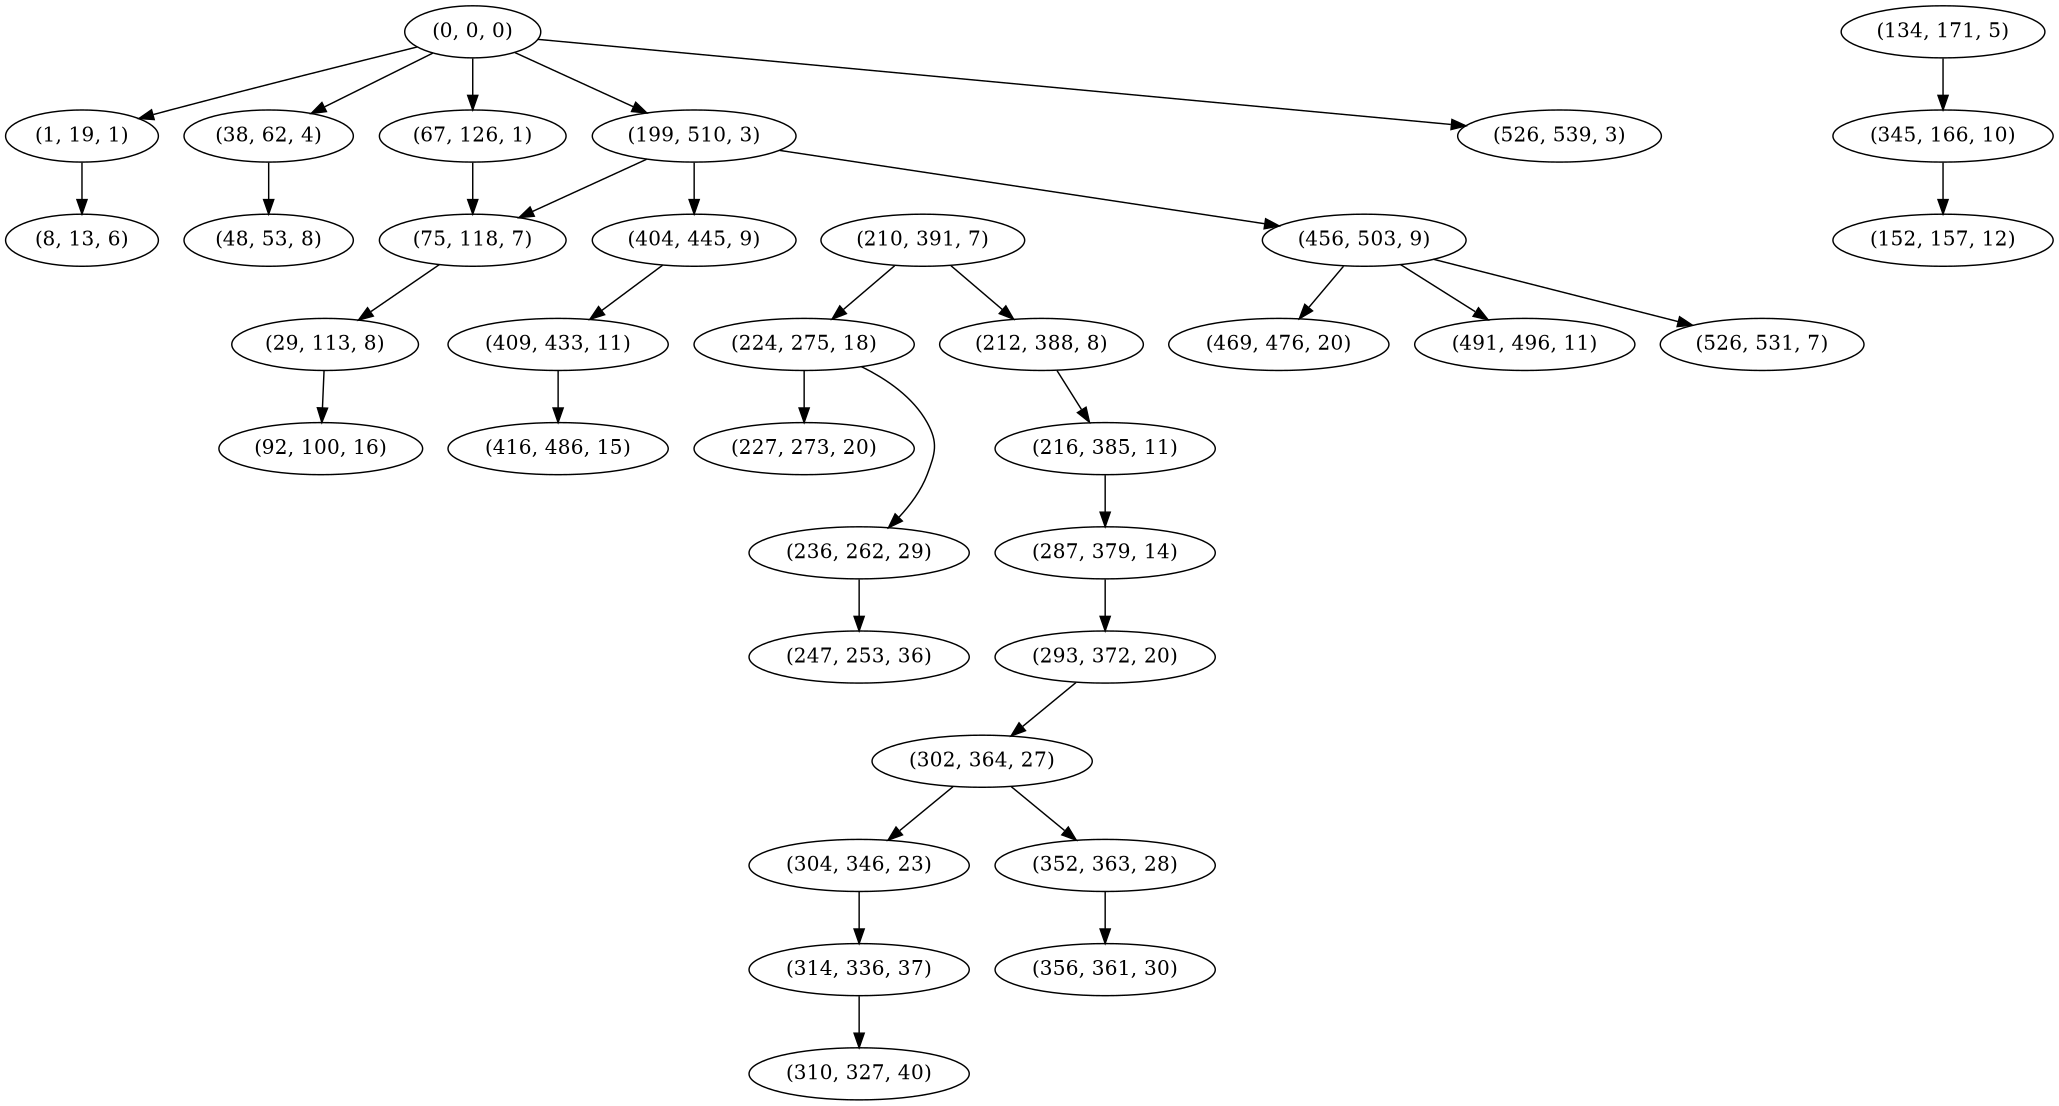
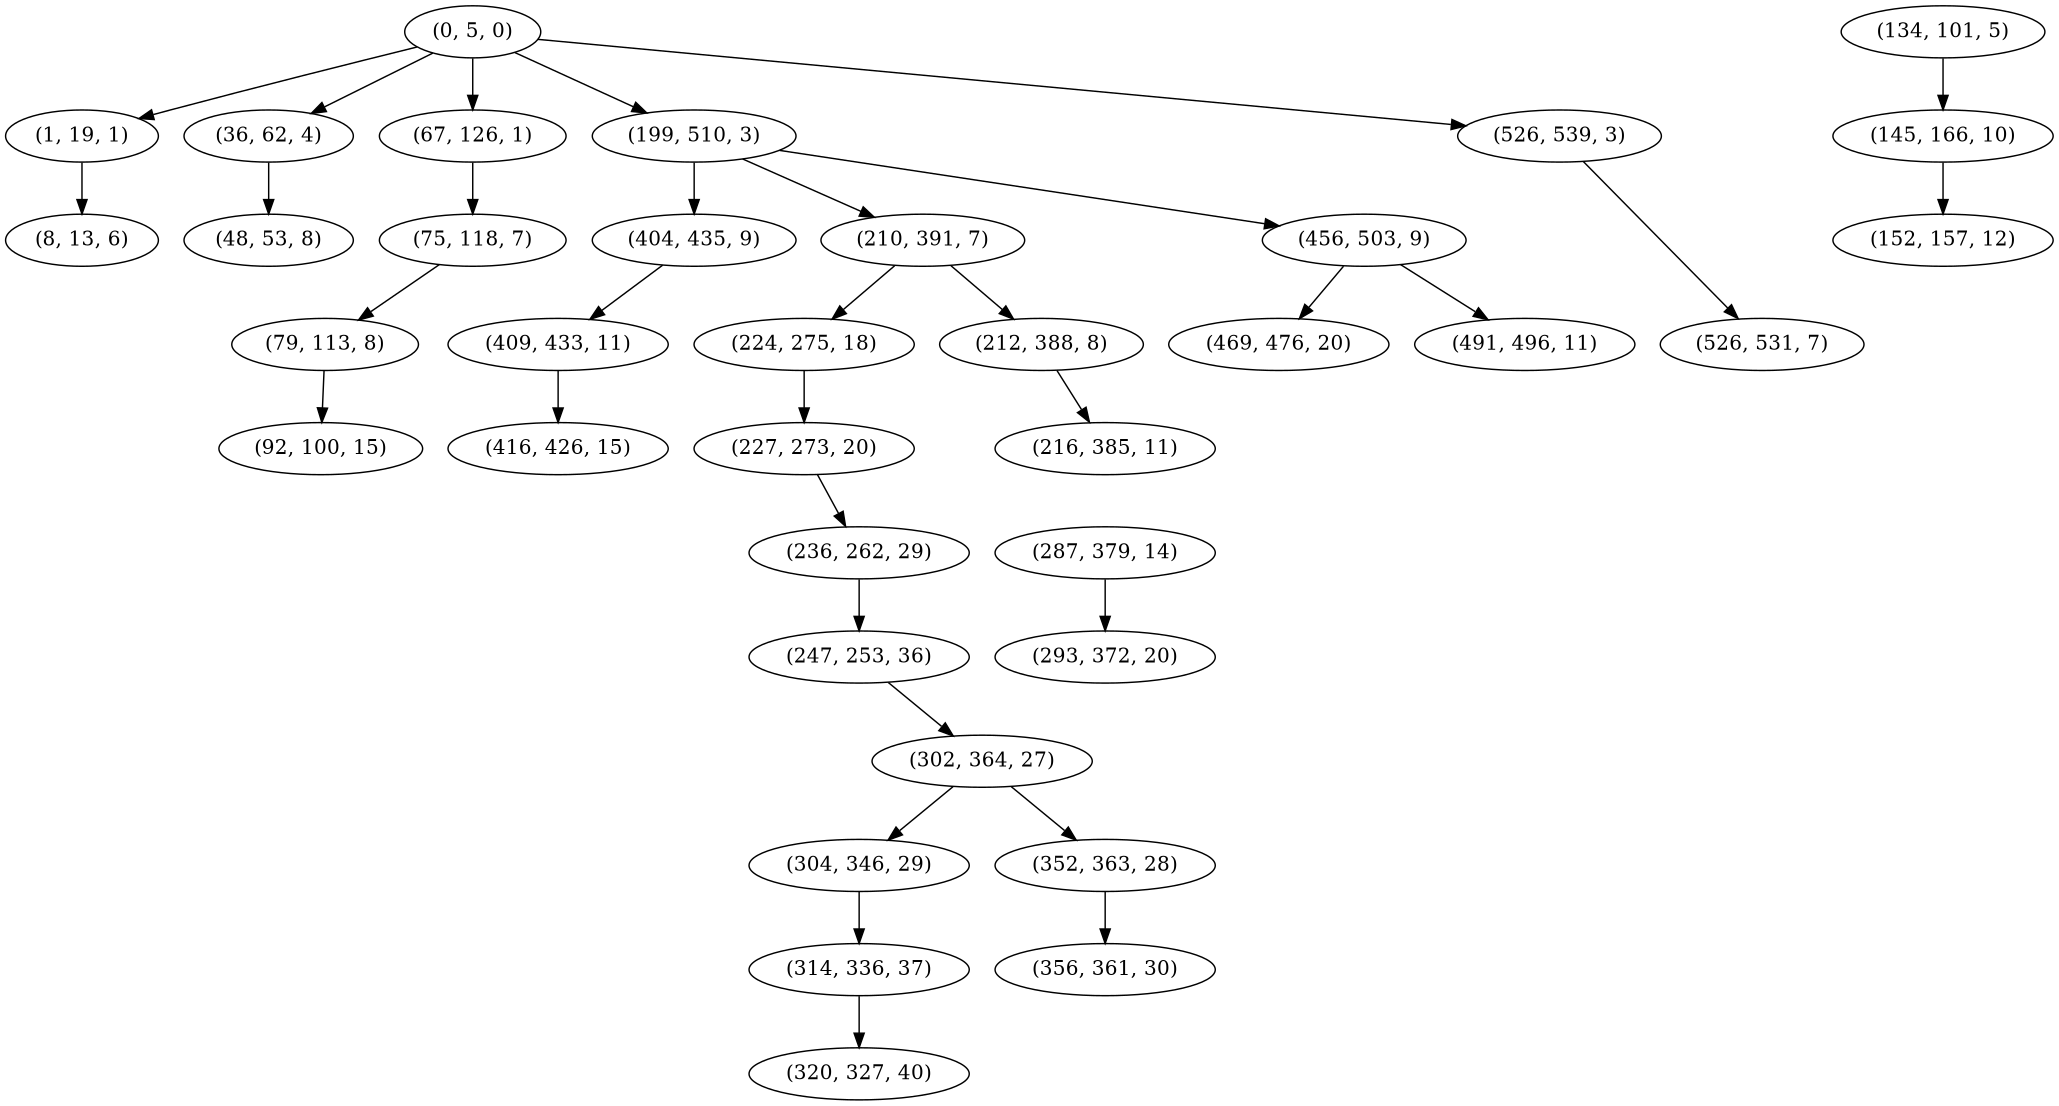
node "(0, 0, 0)": label "(0, 0, 0)" -> "(0, 5, 0)"
node "(134, 171, 5)": label "(134, 171, 5)" -> "(134, 101, 5)"
node "(38, 62, 4)": label "(38, 62, 4)" -> "(36, 62, 4)"
node "(345, 166, 10)": label "(345, 166, 10)" -> "(145, 166, 10)"
edge "(199, 510, 3)" -> "(75, 118, 7)": now "(199, 510, 3)" -> "(210, 391, 7)"
node "(404, 445, 9)": label "(404, 445, 9)" -> "(404, 435, 9)"
edge "(456, 503, 9)" -> "(526, 531, 7)": now "(526, 539, 3)" -> "(526, 531, 7)"
node "(29, 113, 8)": label "(29, 113, 8)" -> "(79, 113, 8)"
edge "(224, 275, 18)" -> "(236, 262, 29)": now "(227, 273, 20)" -> "(236, 262, 29)"
node "(92, 100, 16)": label "(92, 100, 16)" -> "(92, 100, 15)"
node "(416, 486, 15)": label "(416, 486, 15)" -> "(416, 426, 15)"
edge "(216, 385, 11)" -> "(287, 379, 14)": removed
edge "(293, 372, 20)" -> "(302, 364, 27)": now "(247, 253, 36)" -> "(302, 364, 27)"
node "(304, 346, 23)": label "(304, 346, 23)" -> "(304, 346, 29)"
node "(310, 327, 40)": label "(310, 327, 40)" -> "(320, 327, 40)"
